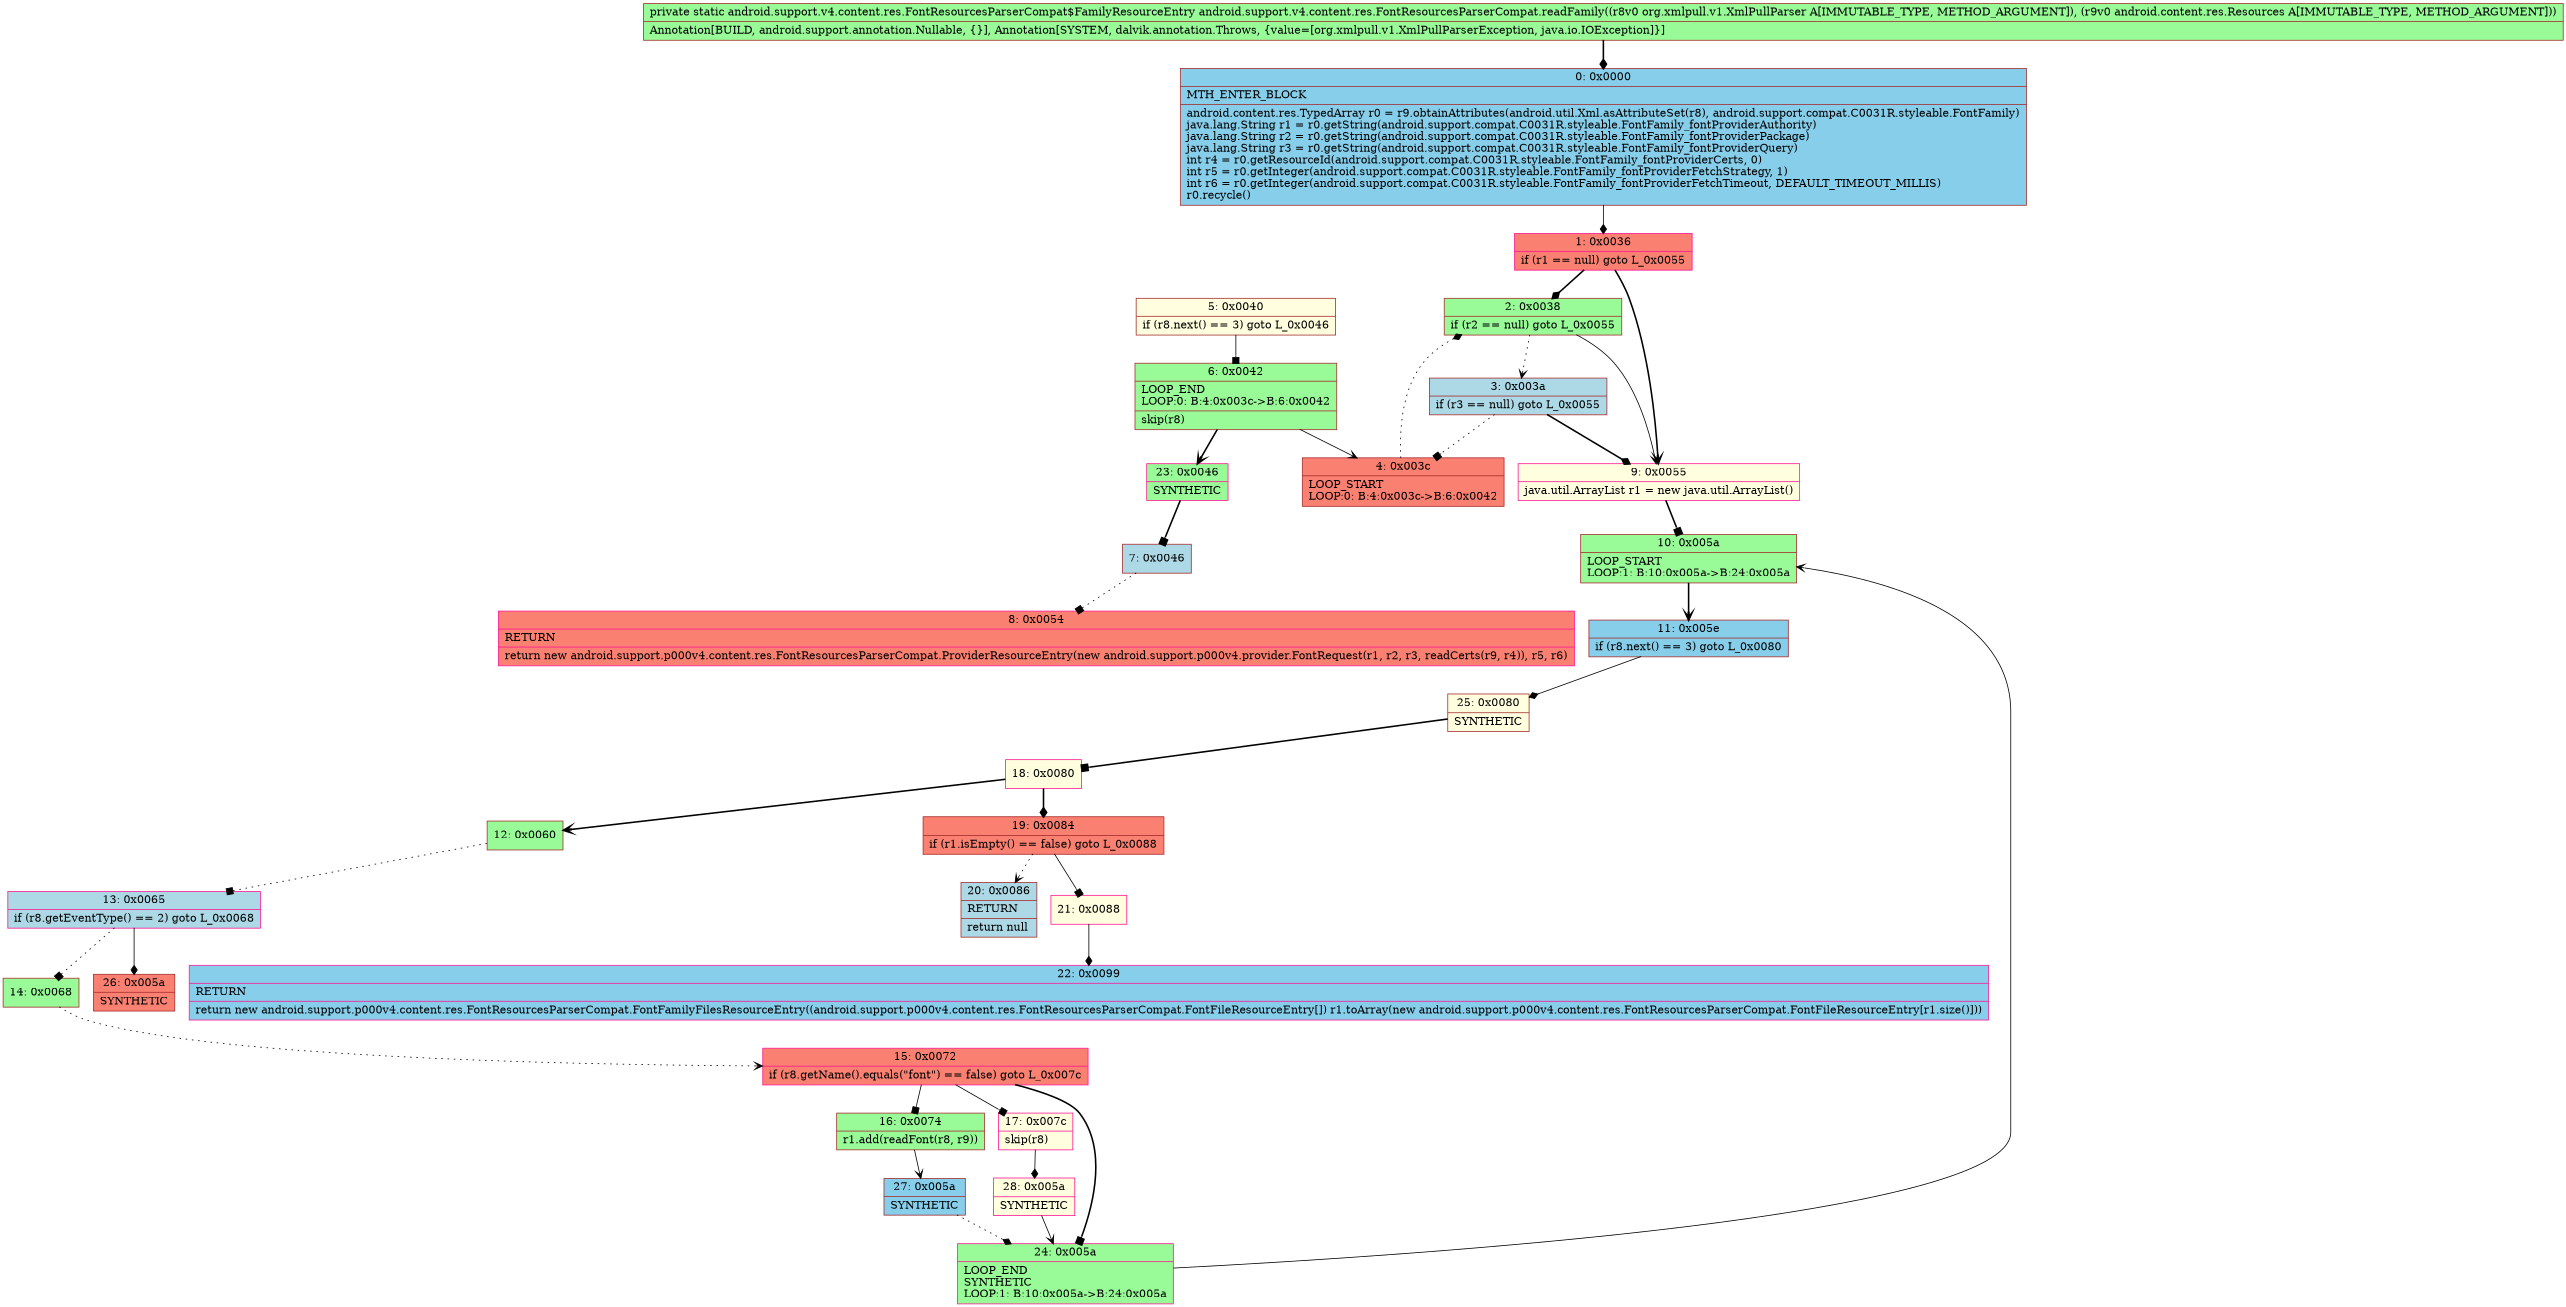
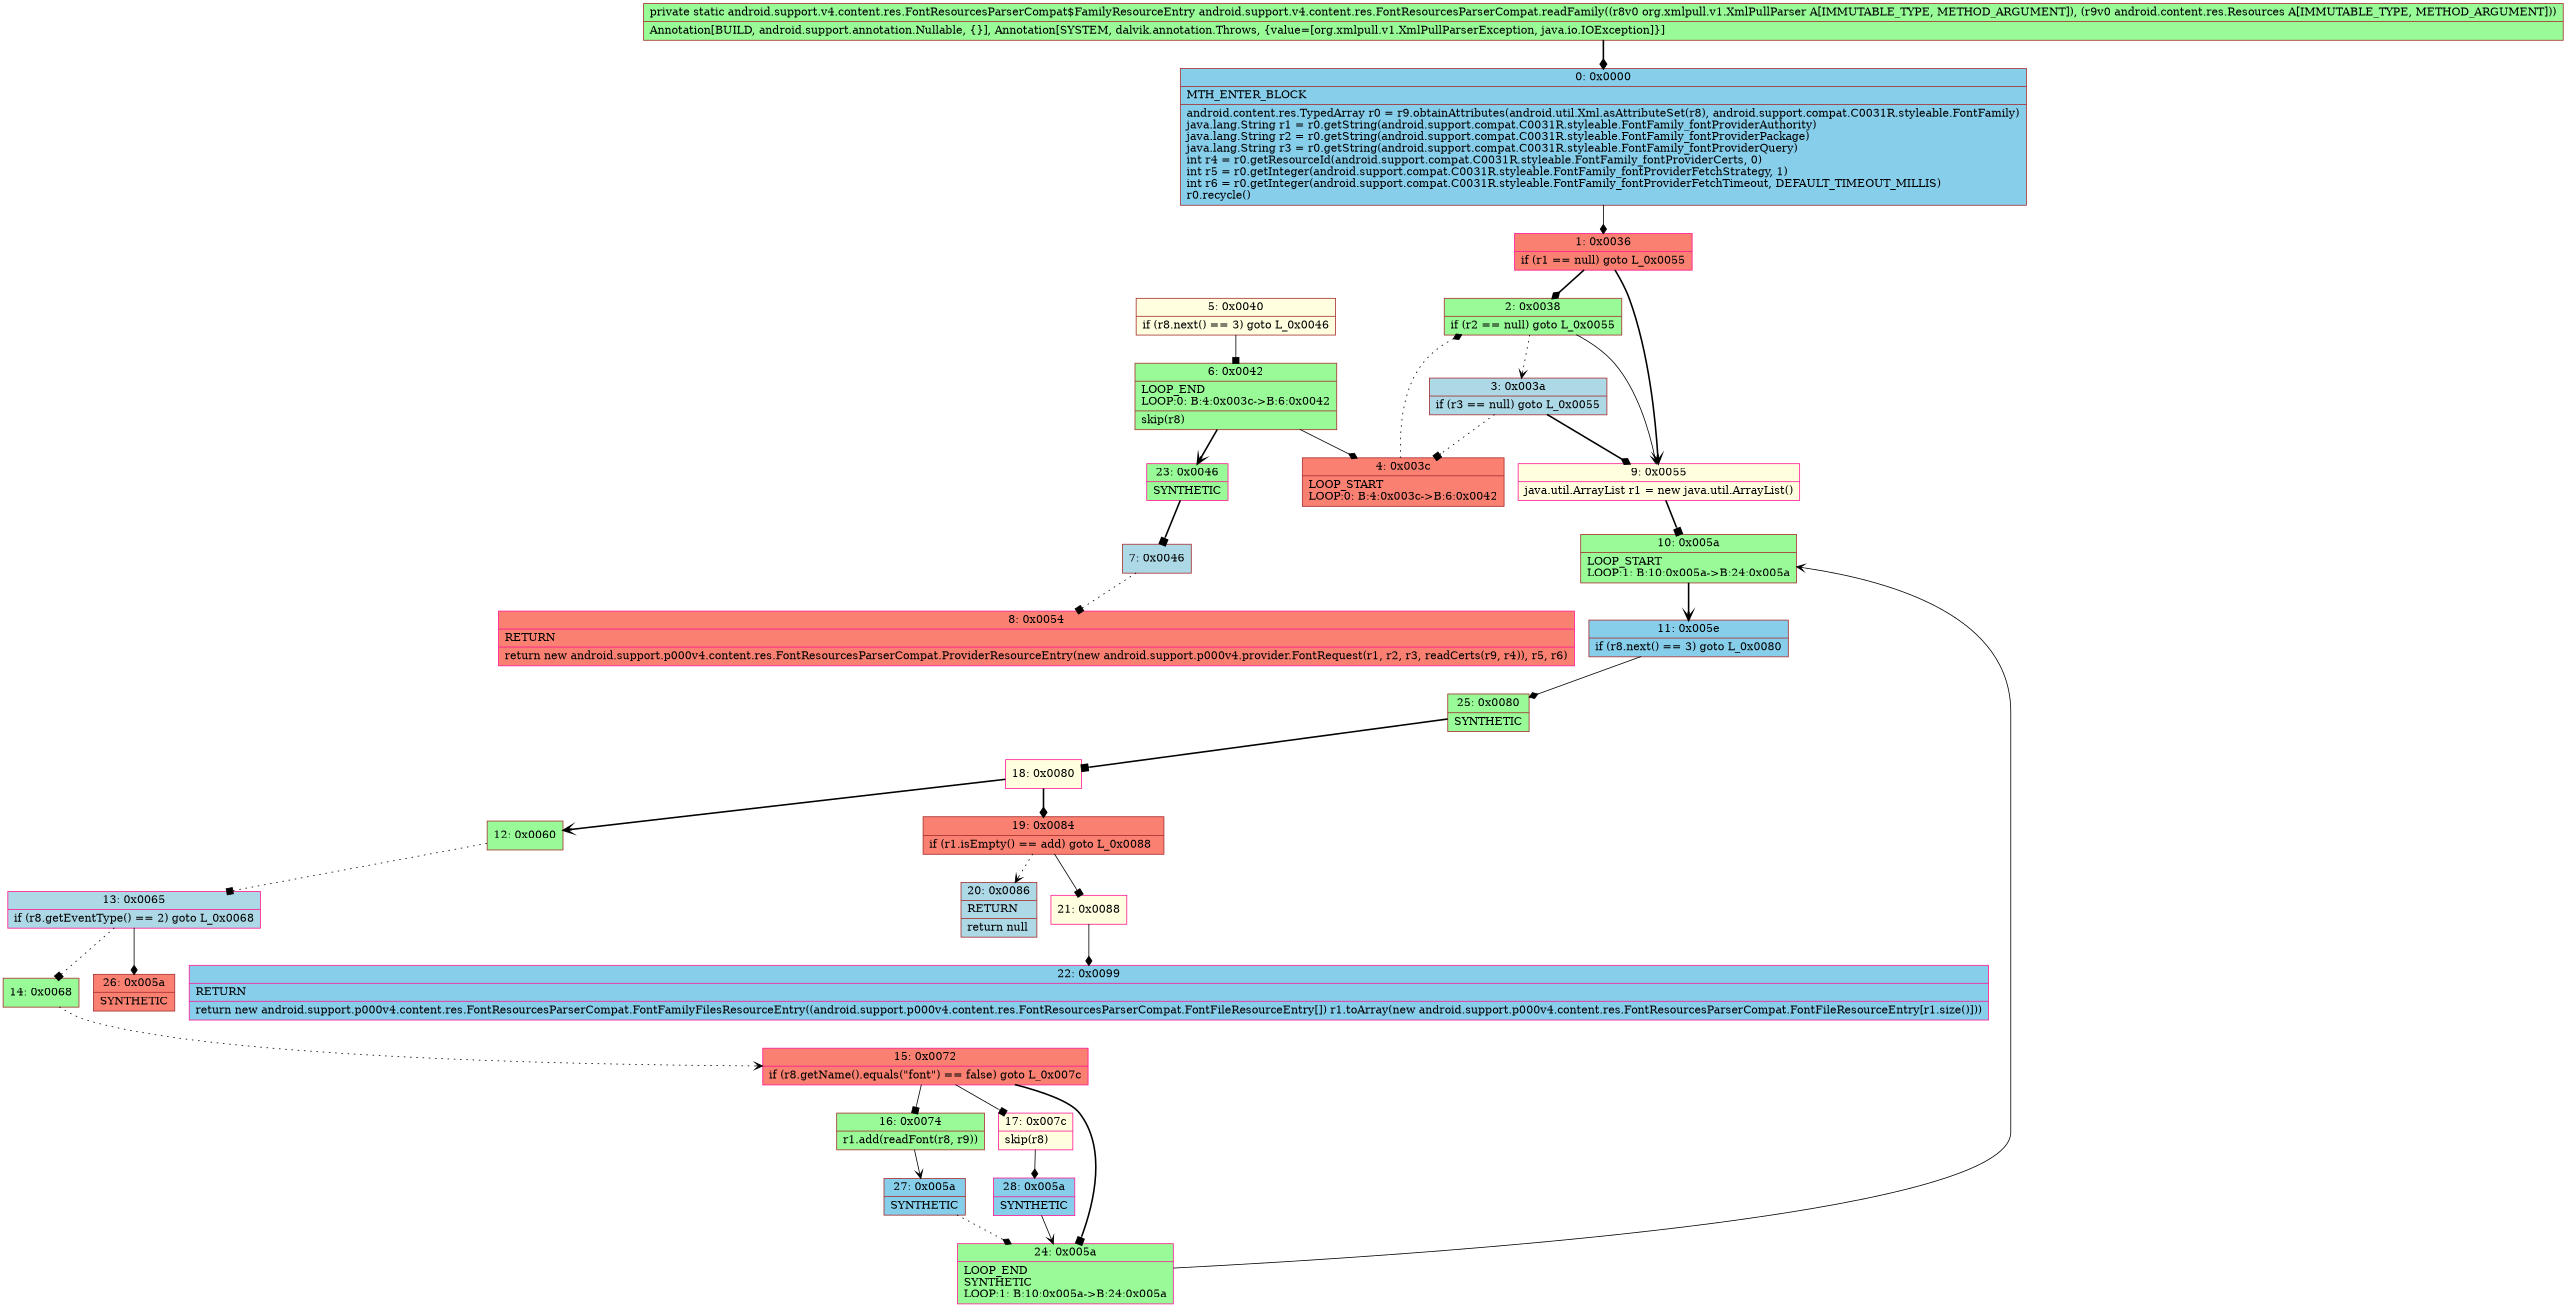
edge "6: 0x0042" -> "4: 0x003c": arrowhead vee -> diamond
node "25: 0x0080": fillcolor lightyellow -> palegreen
node "19: 0x0084": text "if (r1.isEmpty() == false) goto L_0x0088" -> "if (r1.isEmpty() == add) goto L_0x0088"
node "28: 0x005a": fillcolor lightyellow -> skyblue
